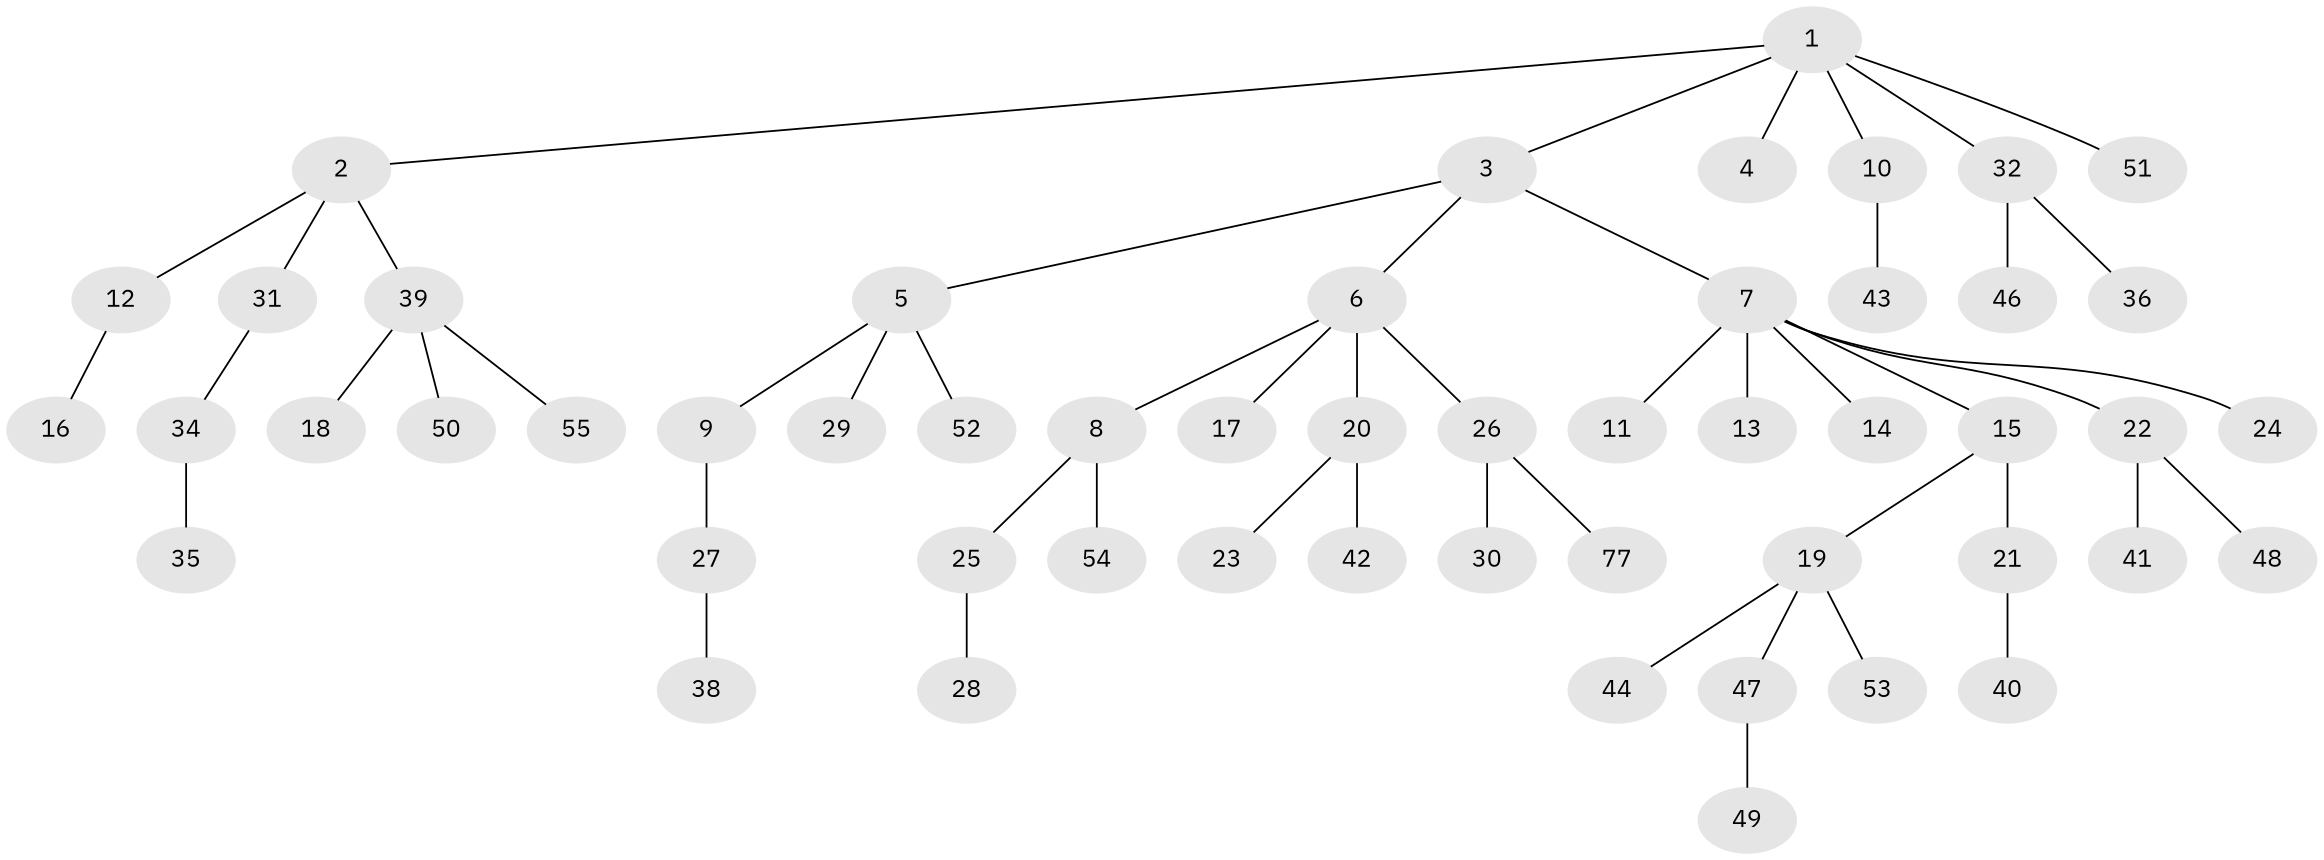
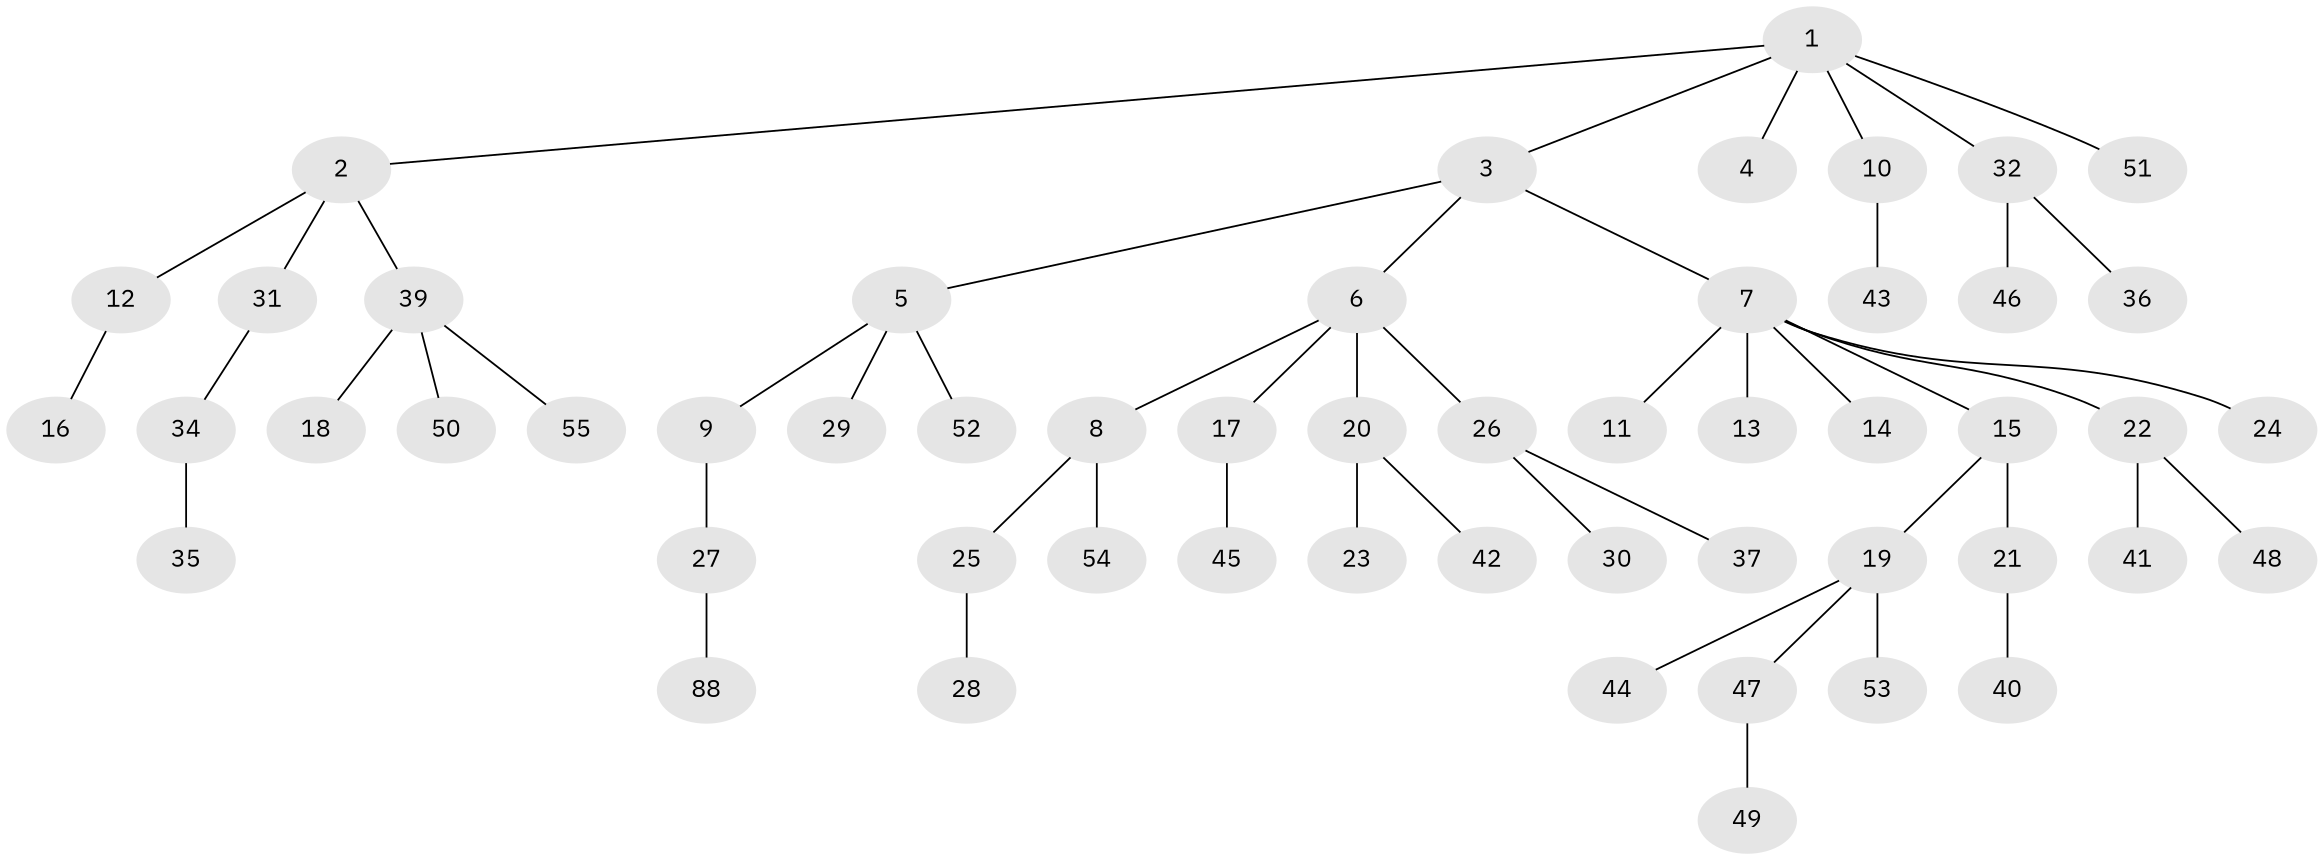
node "45": added
node "77": label "77" -> "37"
node "38": label "38" -> "88"
